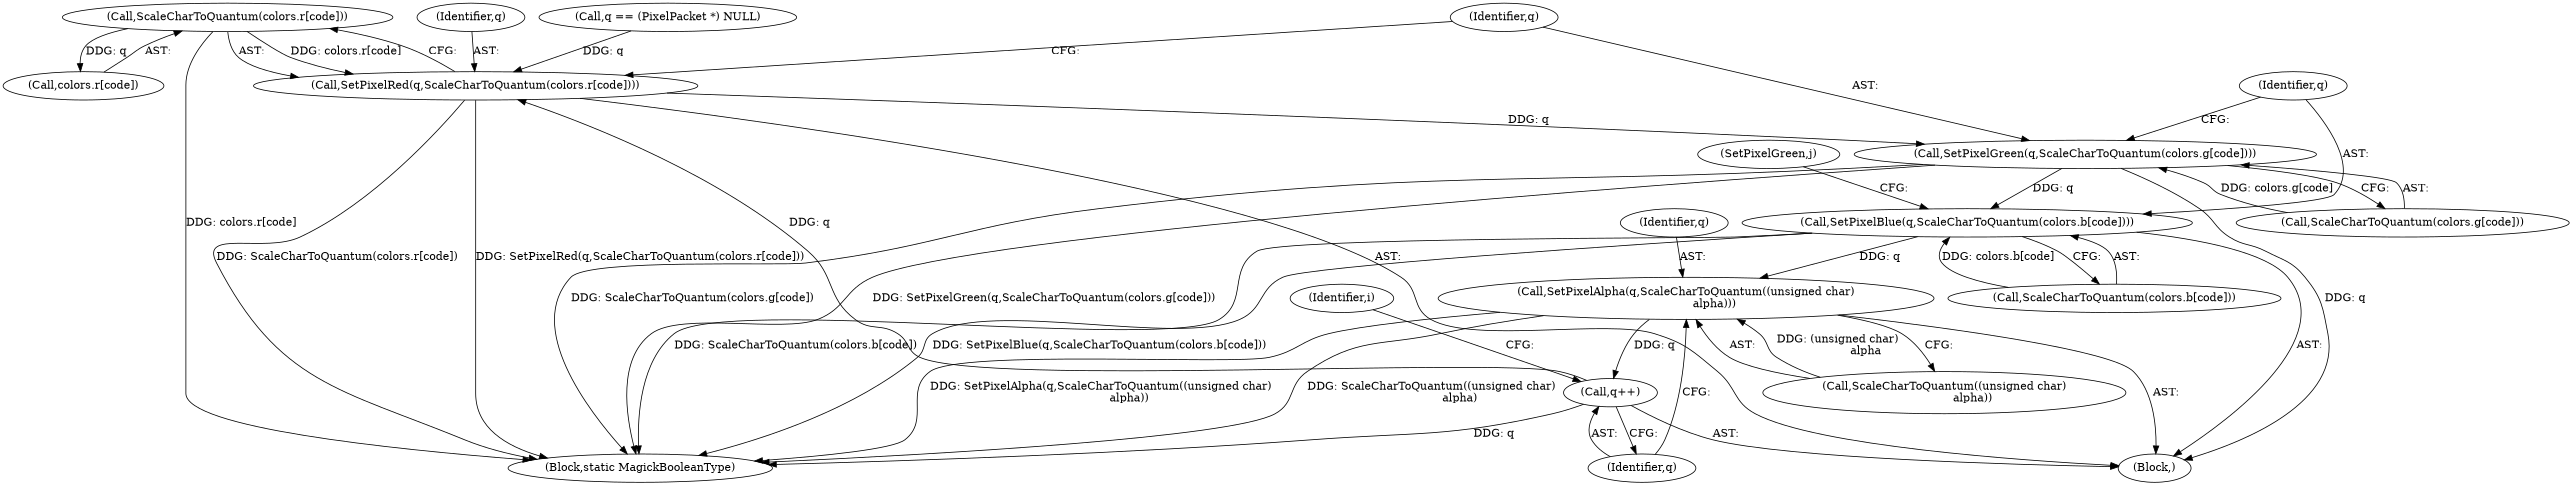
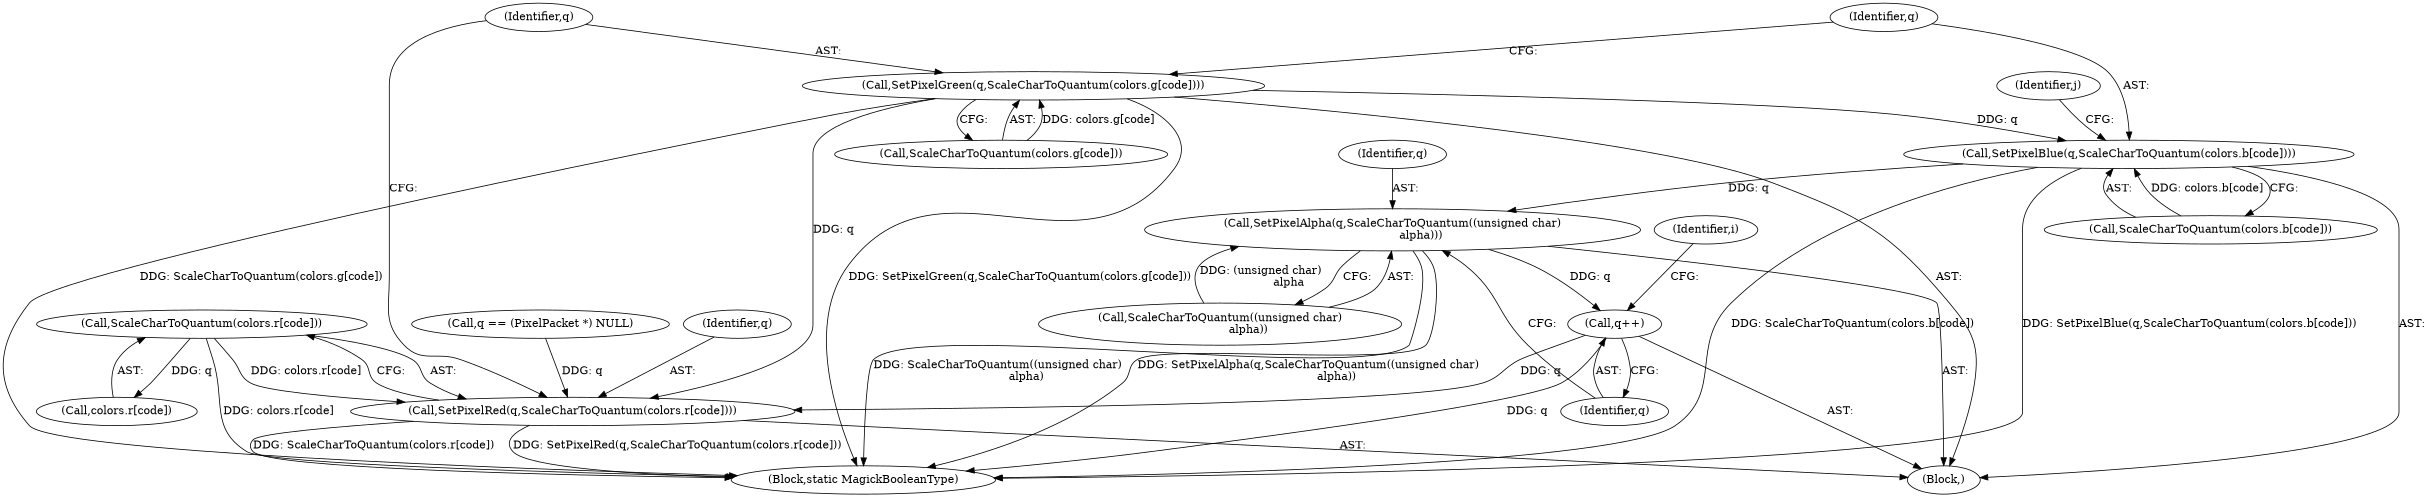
edge "(Call,SetPixelRed(q,ScaleCharToQuantum(colors.r[code])))" -> "(Call,SetPixelGreen(q,ScaleCharToQuantum(colors.g[code])))": reversed
node "(SetPixelGreen,j)": label "(SetPixelGreen,j)" -> "(Identifier,j)"
edge "(Call,SetPixelGreen(q,ScaleCharToQuantum(colors.g[code])))" -> "(Block,)": label "DDG: q" -> "AST: "
